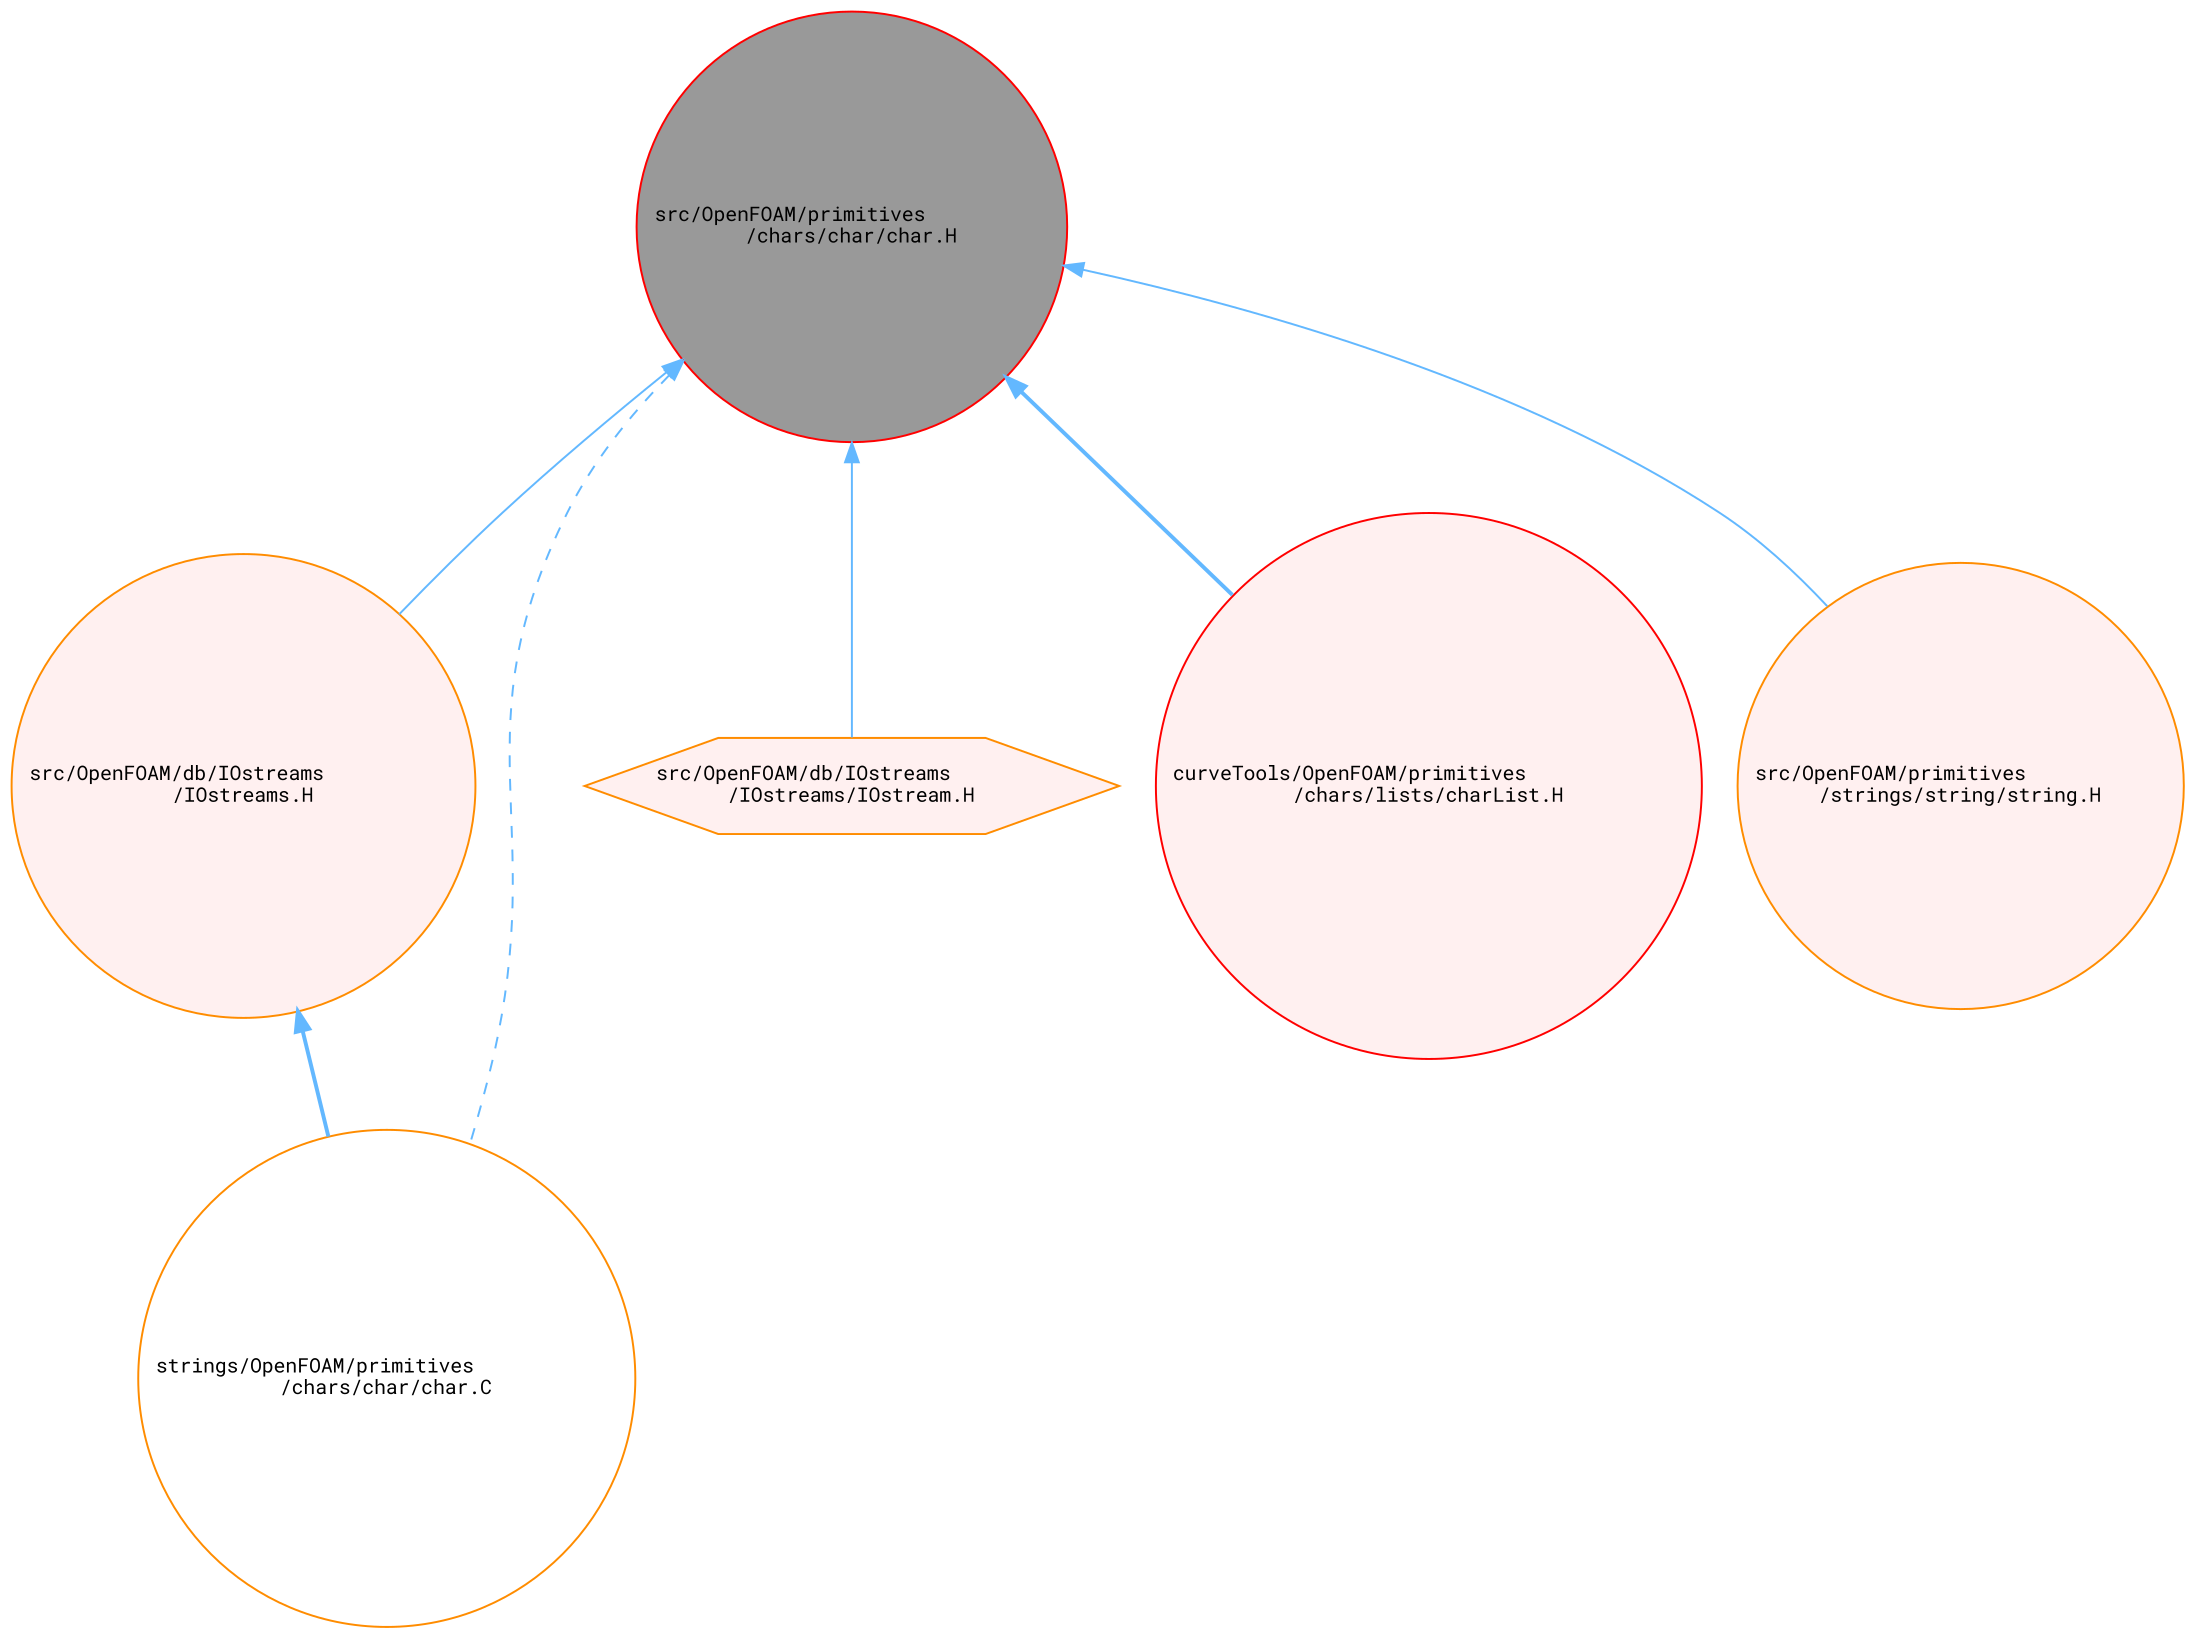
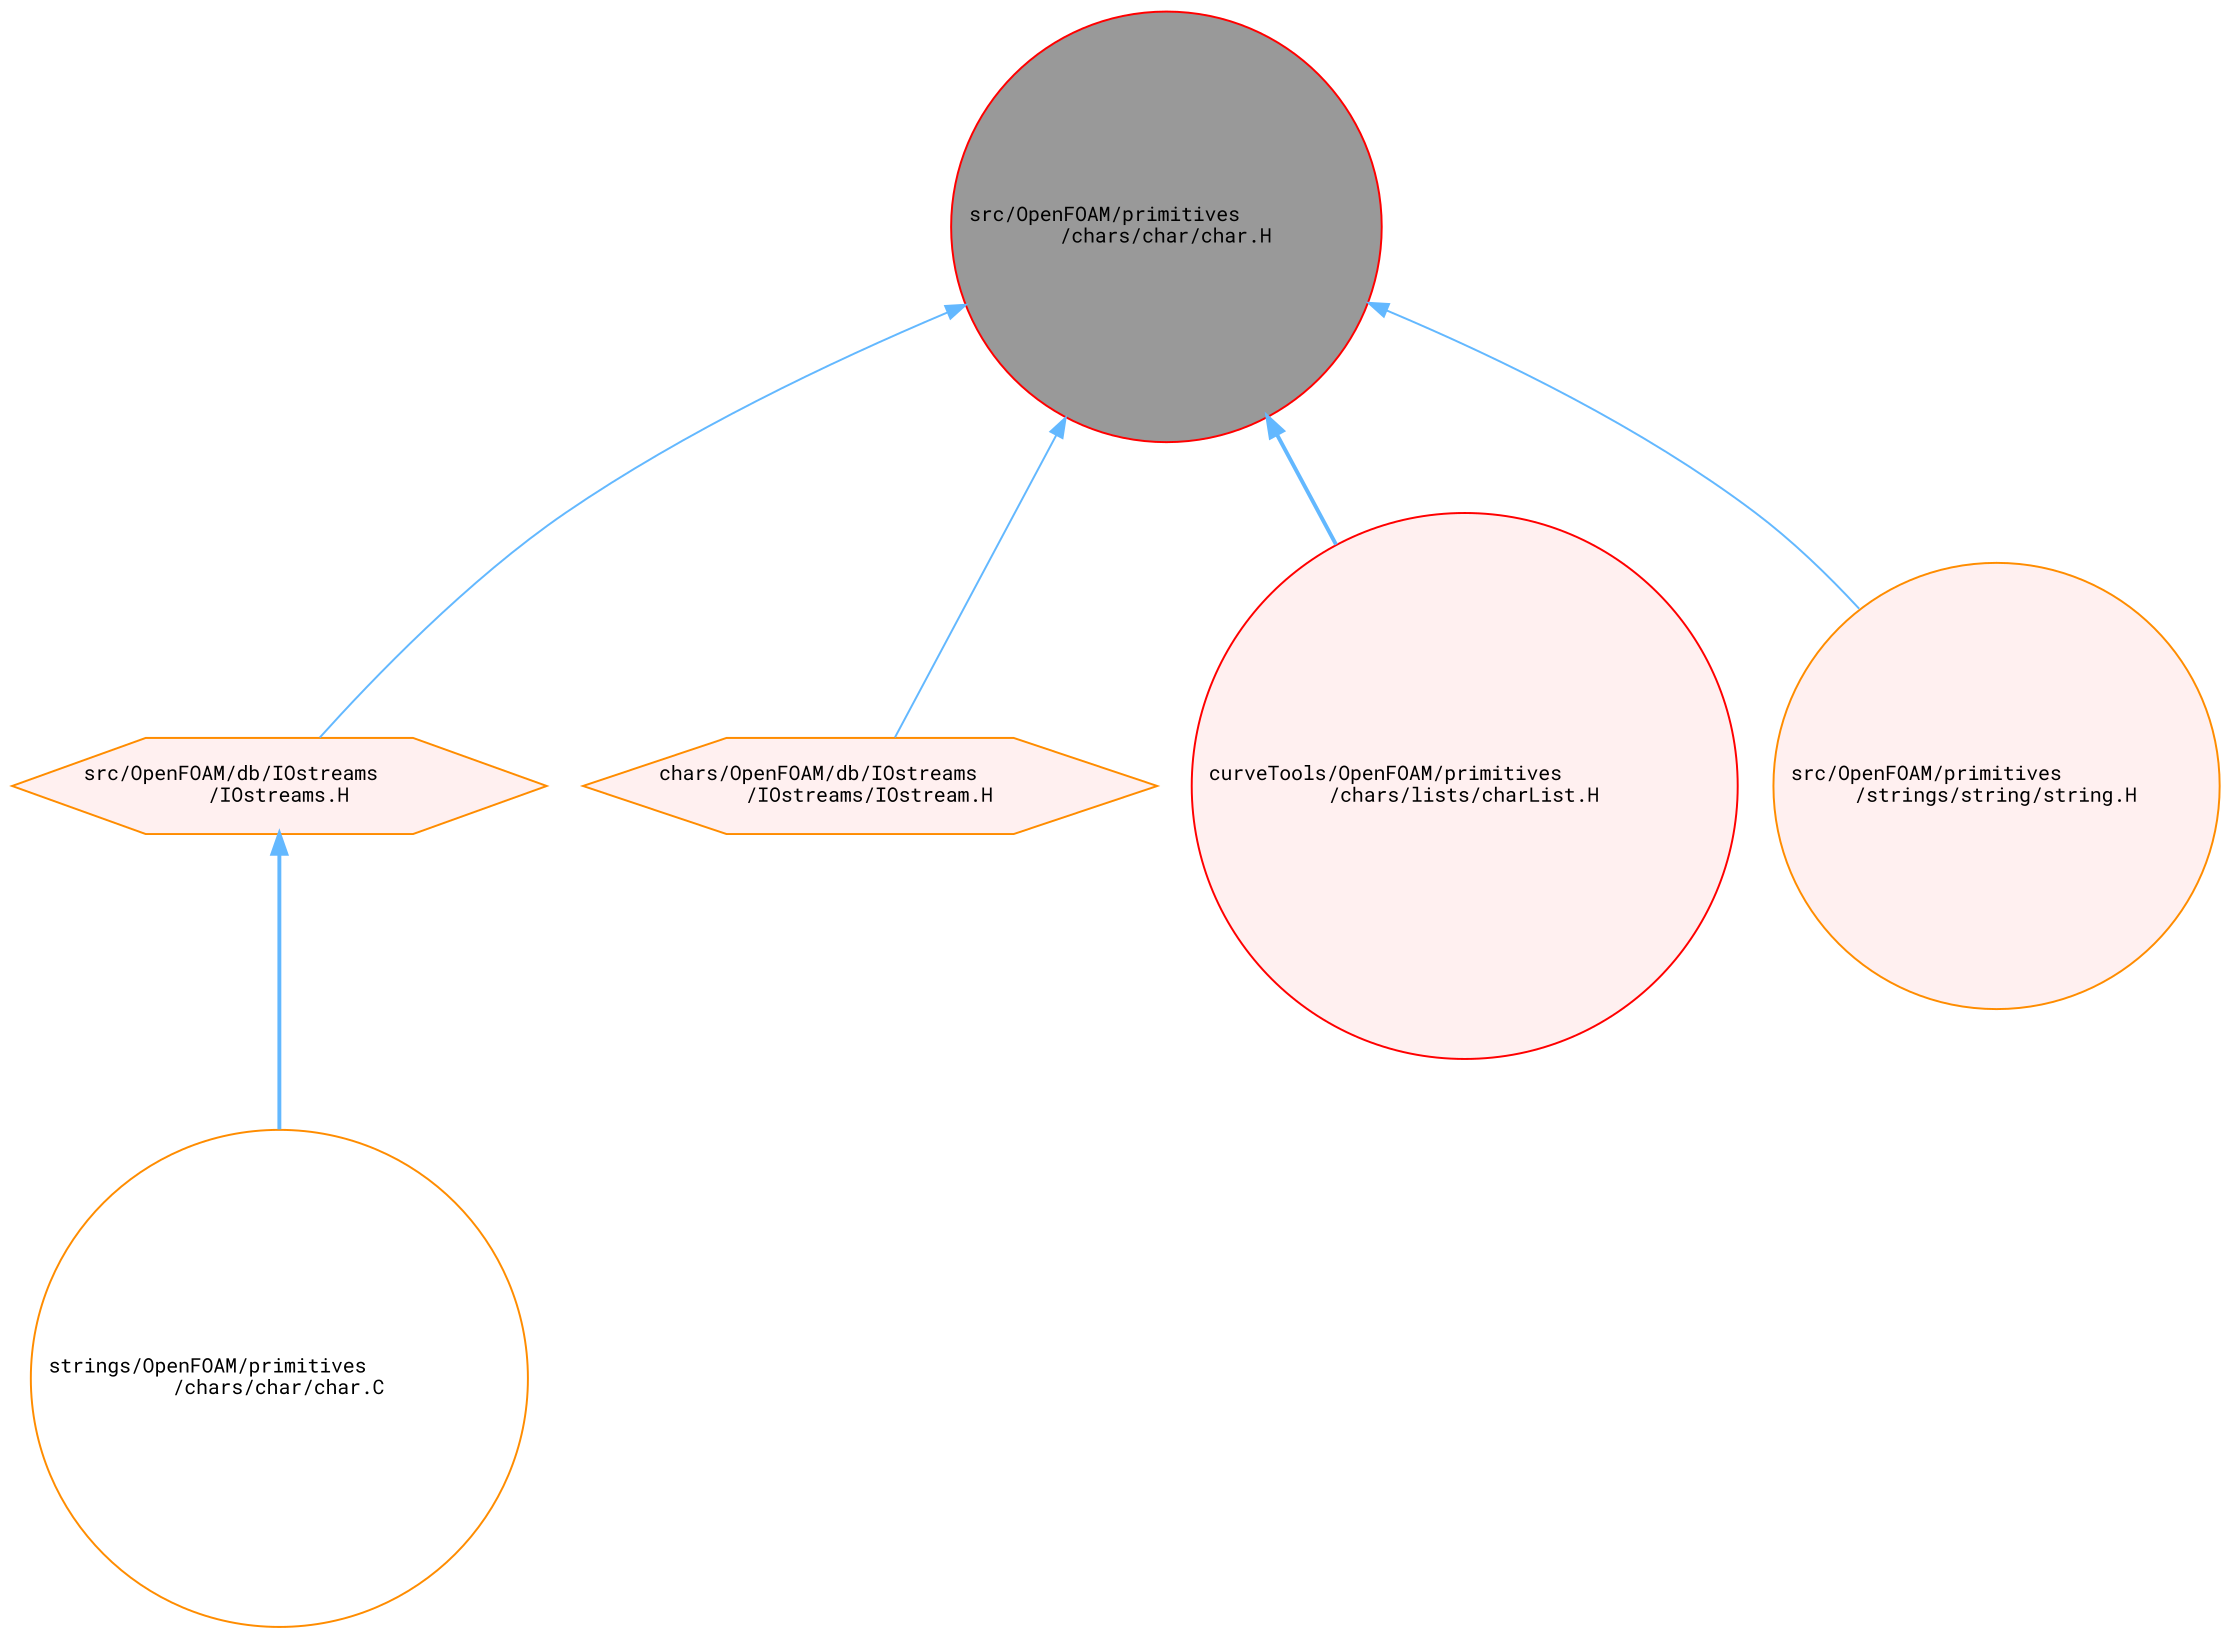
edge "strings/OpenFOAM/primitives /chars/char/char.C" -> "src/OpenFOAM/primitives /chars/char/char.H": removed
node "src/OpenFOAM/db/IOstreams /IOstreams.H": shape circle -> hexagon
node "src/OpenFOAM/db/IOstreams /IOstreams/IOstream.H": label "src/OpenFOAM/db/IOstreams /IOstreams/IOstream.H" -> "chars/OpenFOAM/db/IOstreams /IOstreams/IOstream.H"
